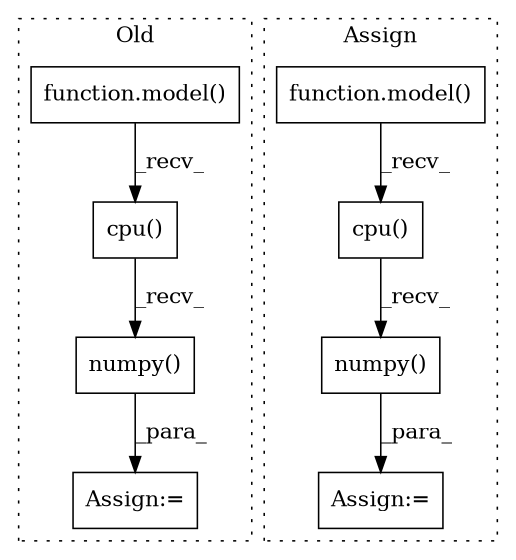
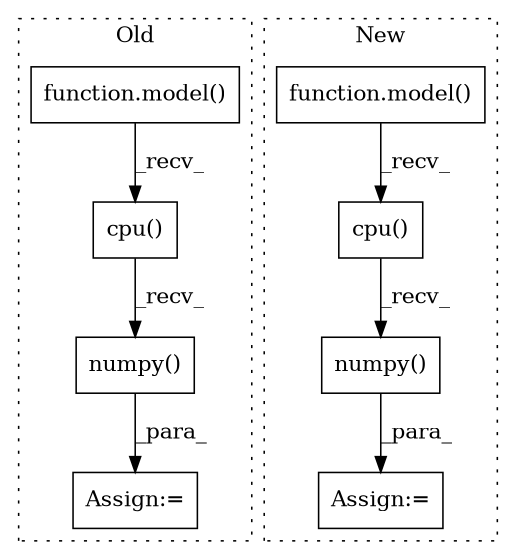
cluster "Assign": label "Assign" -> "New"
